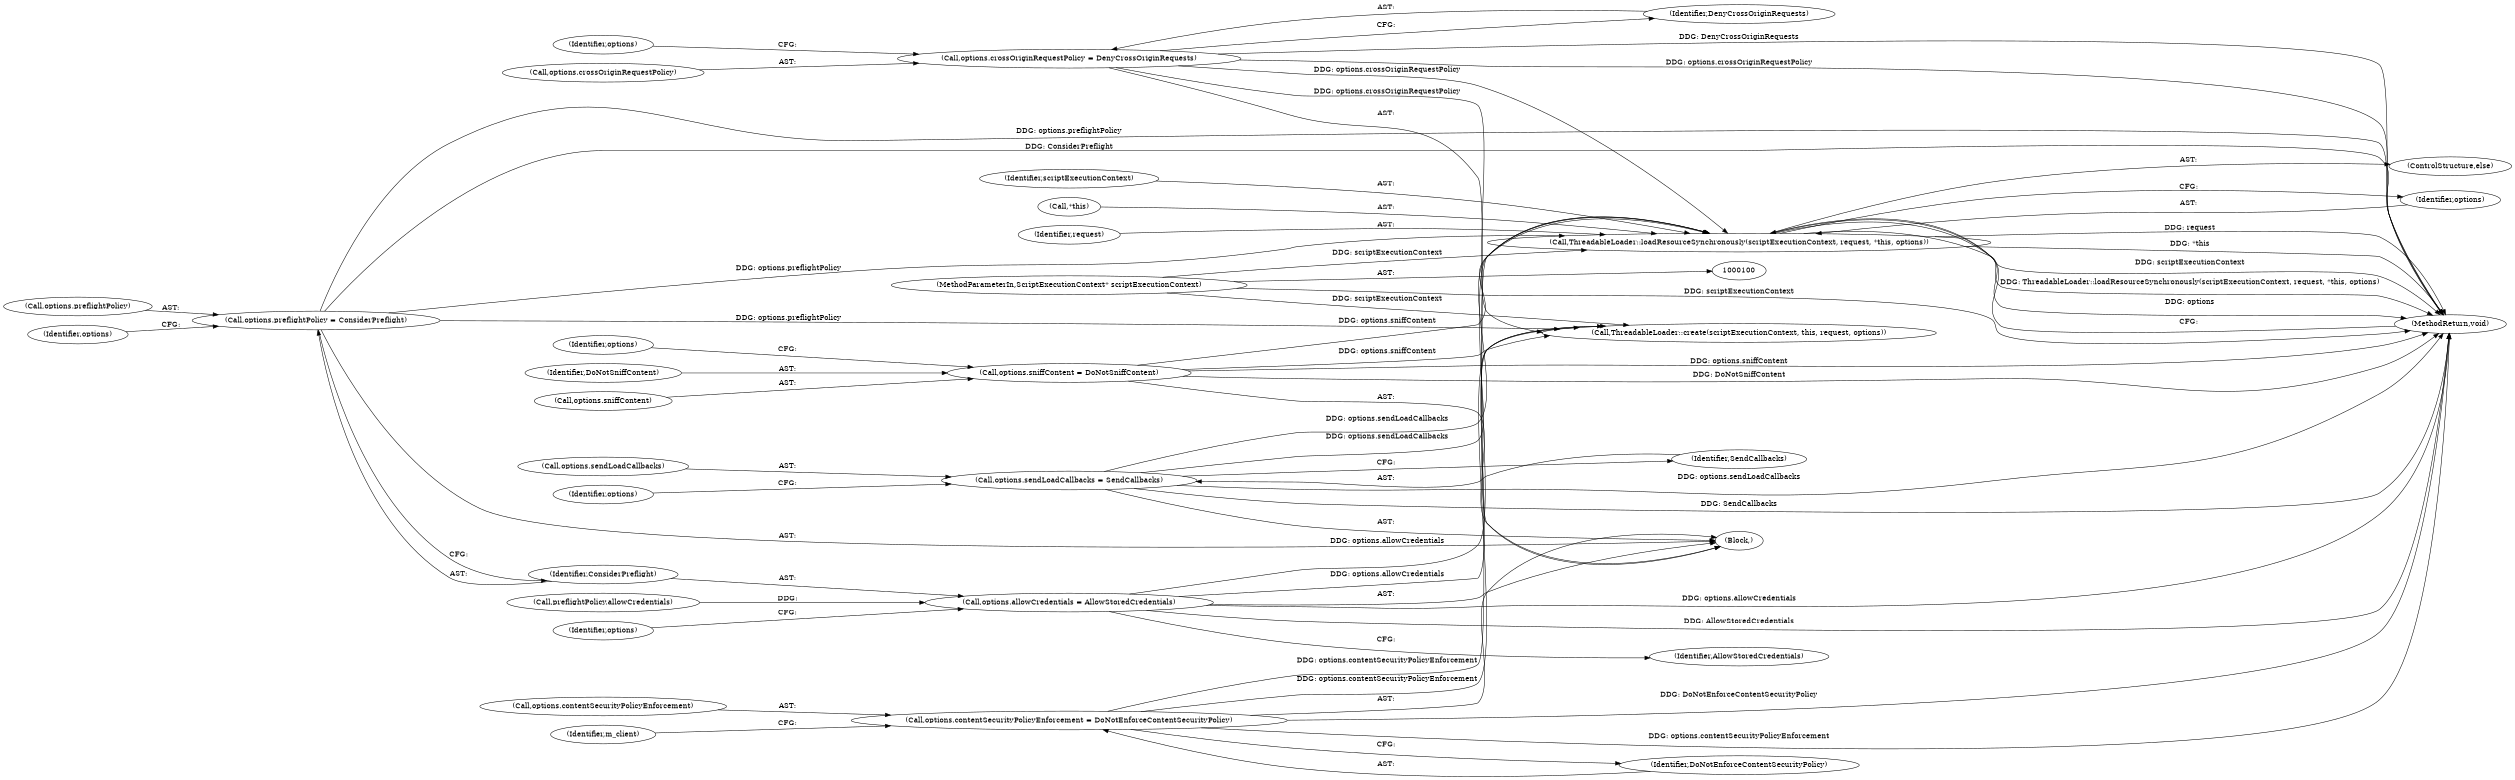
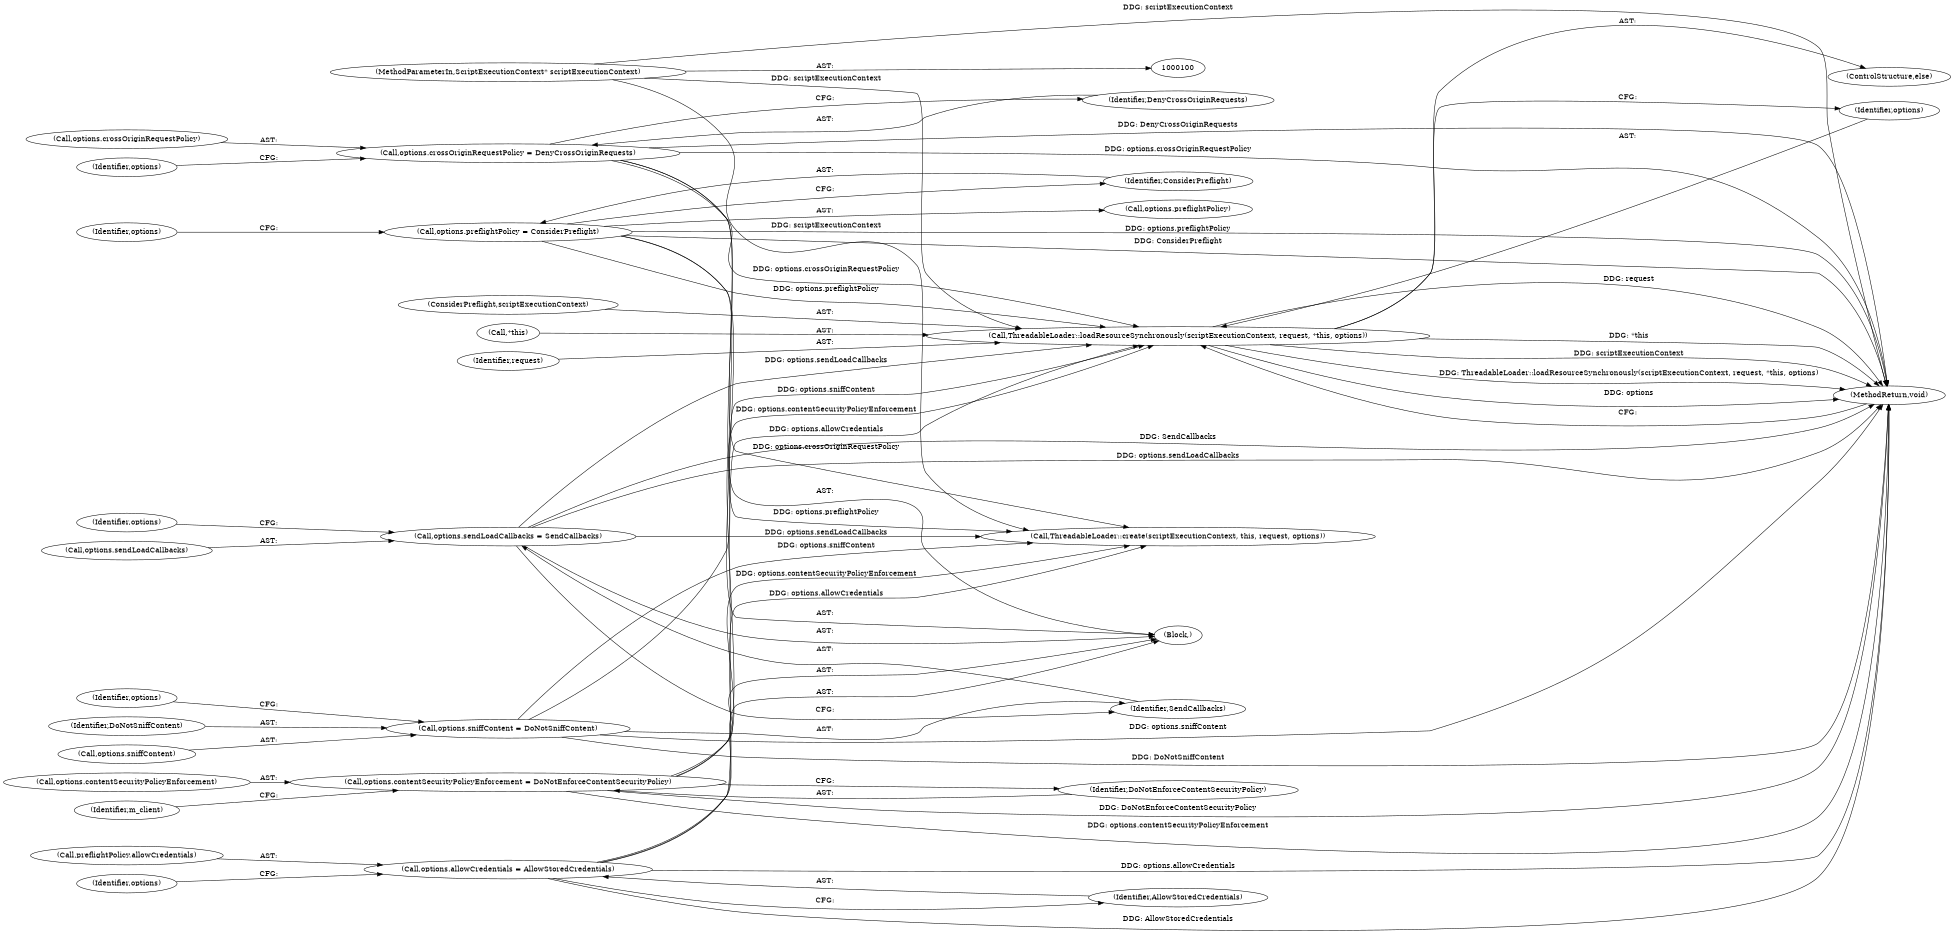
node "(Identifier,scriptExecutionContext)": label "(Identifier,scriptExecutionContext)" -> "(ConsiderPreflight,scriptExecutionContext)"
edge "(Call,options.preflightPolicy)" -> "(Call,options.preflightPolicy = ConsiderPreflight)": reversed
edge "(Call,options.sniffContent = DoNotSniffContent)" -> "(Block,)": now "(Call,options.sniffContent = DoNotSniffContent)" -> "(Identifier,SendCallbacks)"
edge "(Identifier,ConsiderPreflight)" -> "(Call,options.allowCredentials = AllowStoredCredentials)": now "(Identifier,AllowStoredCredentials)" -> "(Call,options.allowCredentials = AllowStoredCredentials)"
edge "(Call,preflightPolicy.allowCredentials)" -> "(Call,options.allowCredentials = AllowStoredCredentials)": label "DDG: " -> "AST: "
